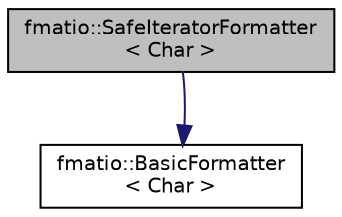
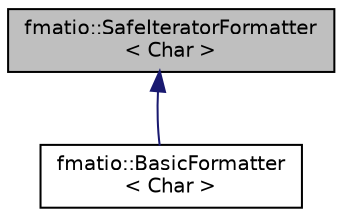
edge "fmatio::SafeIteratorFormatter < Char >" -> "fmatio::BasicFormatter < Char >": reversed
